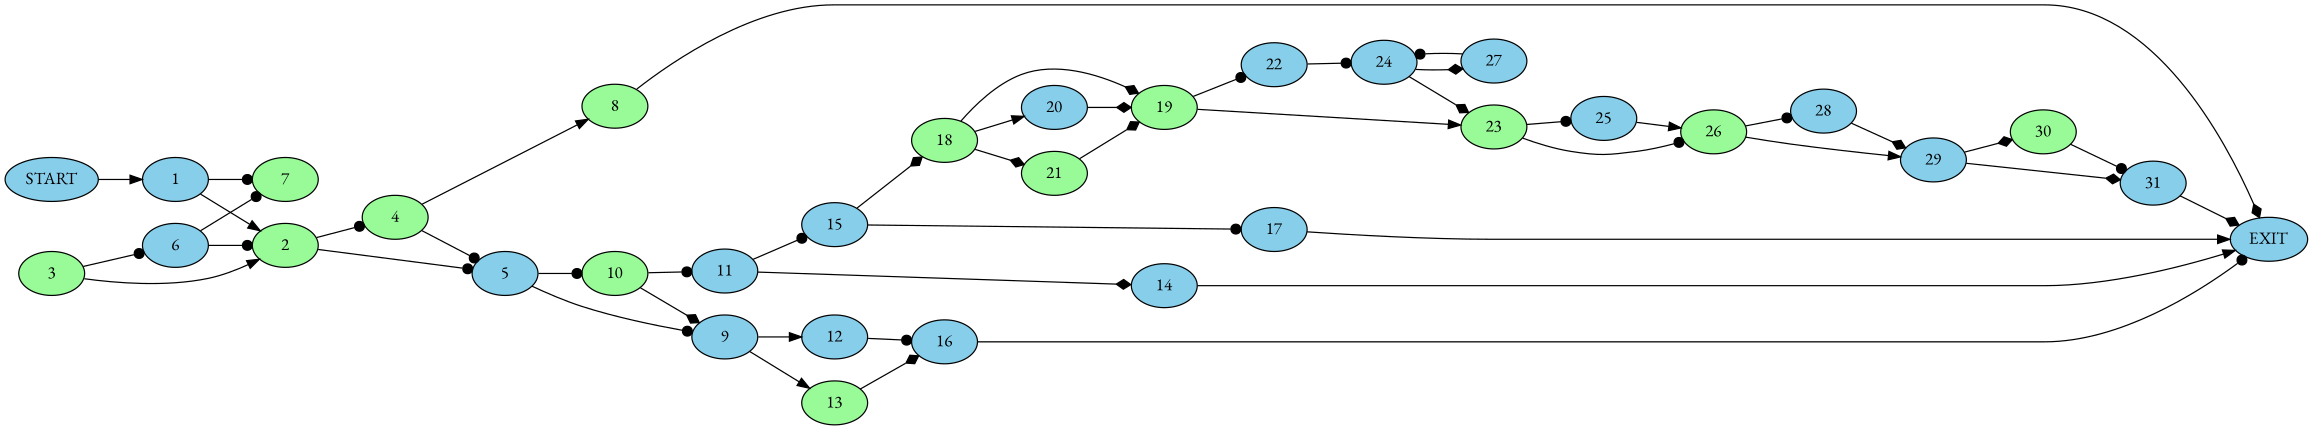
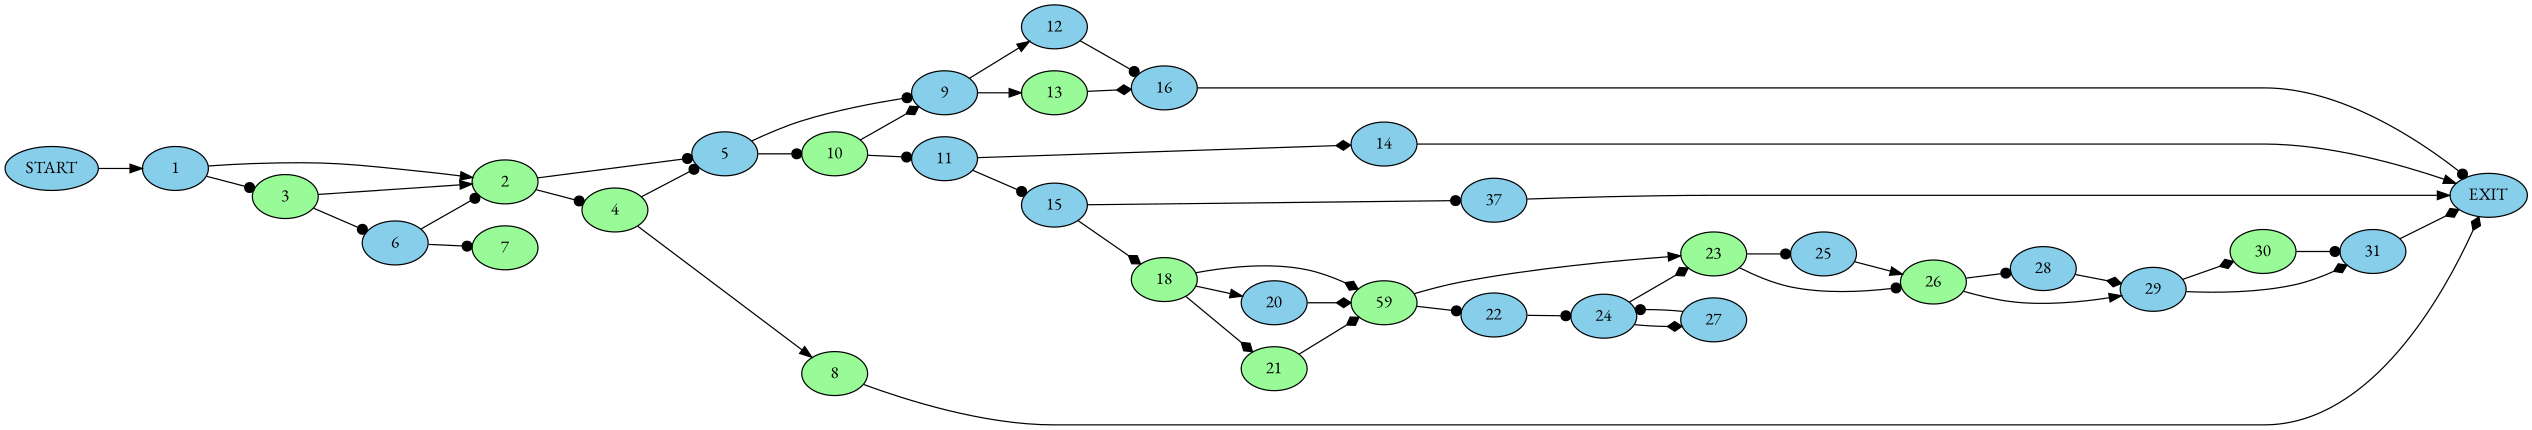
node "19": label "19" -> "59"
edge "1" -> "7": now "1" -> "3"
node "17": label "17" -> "37"
